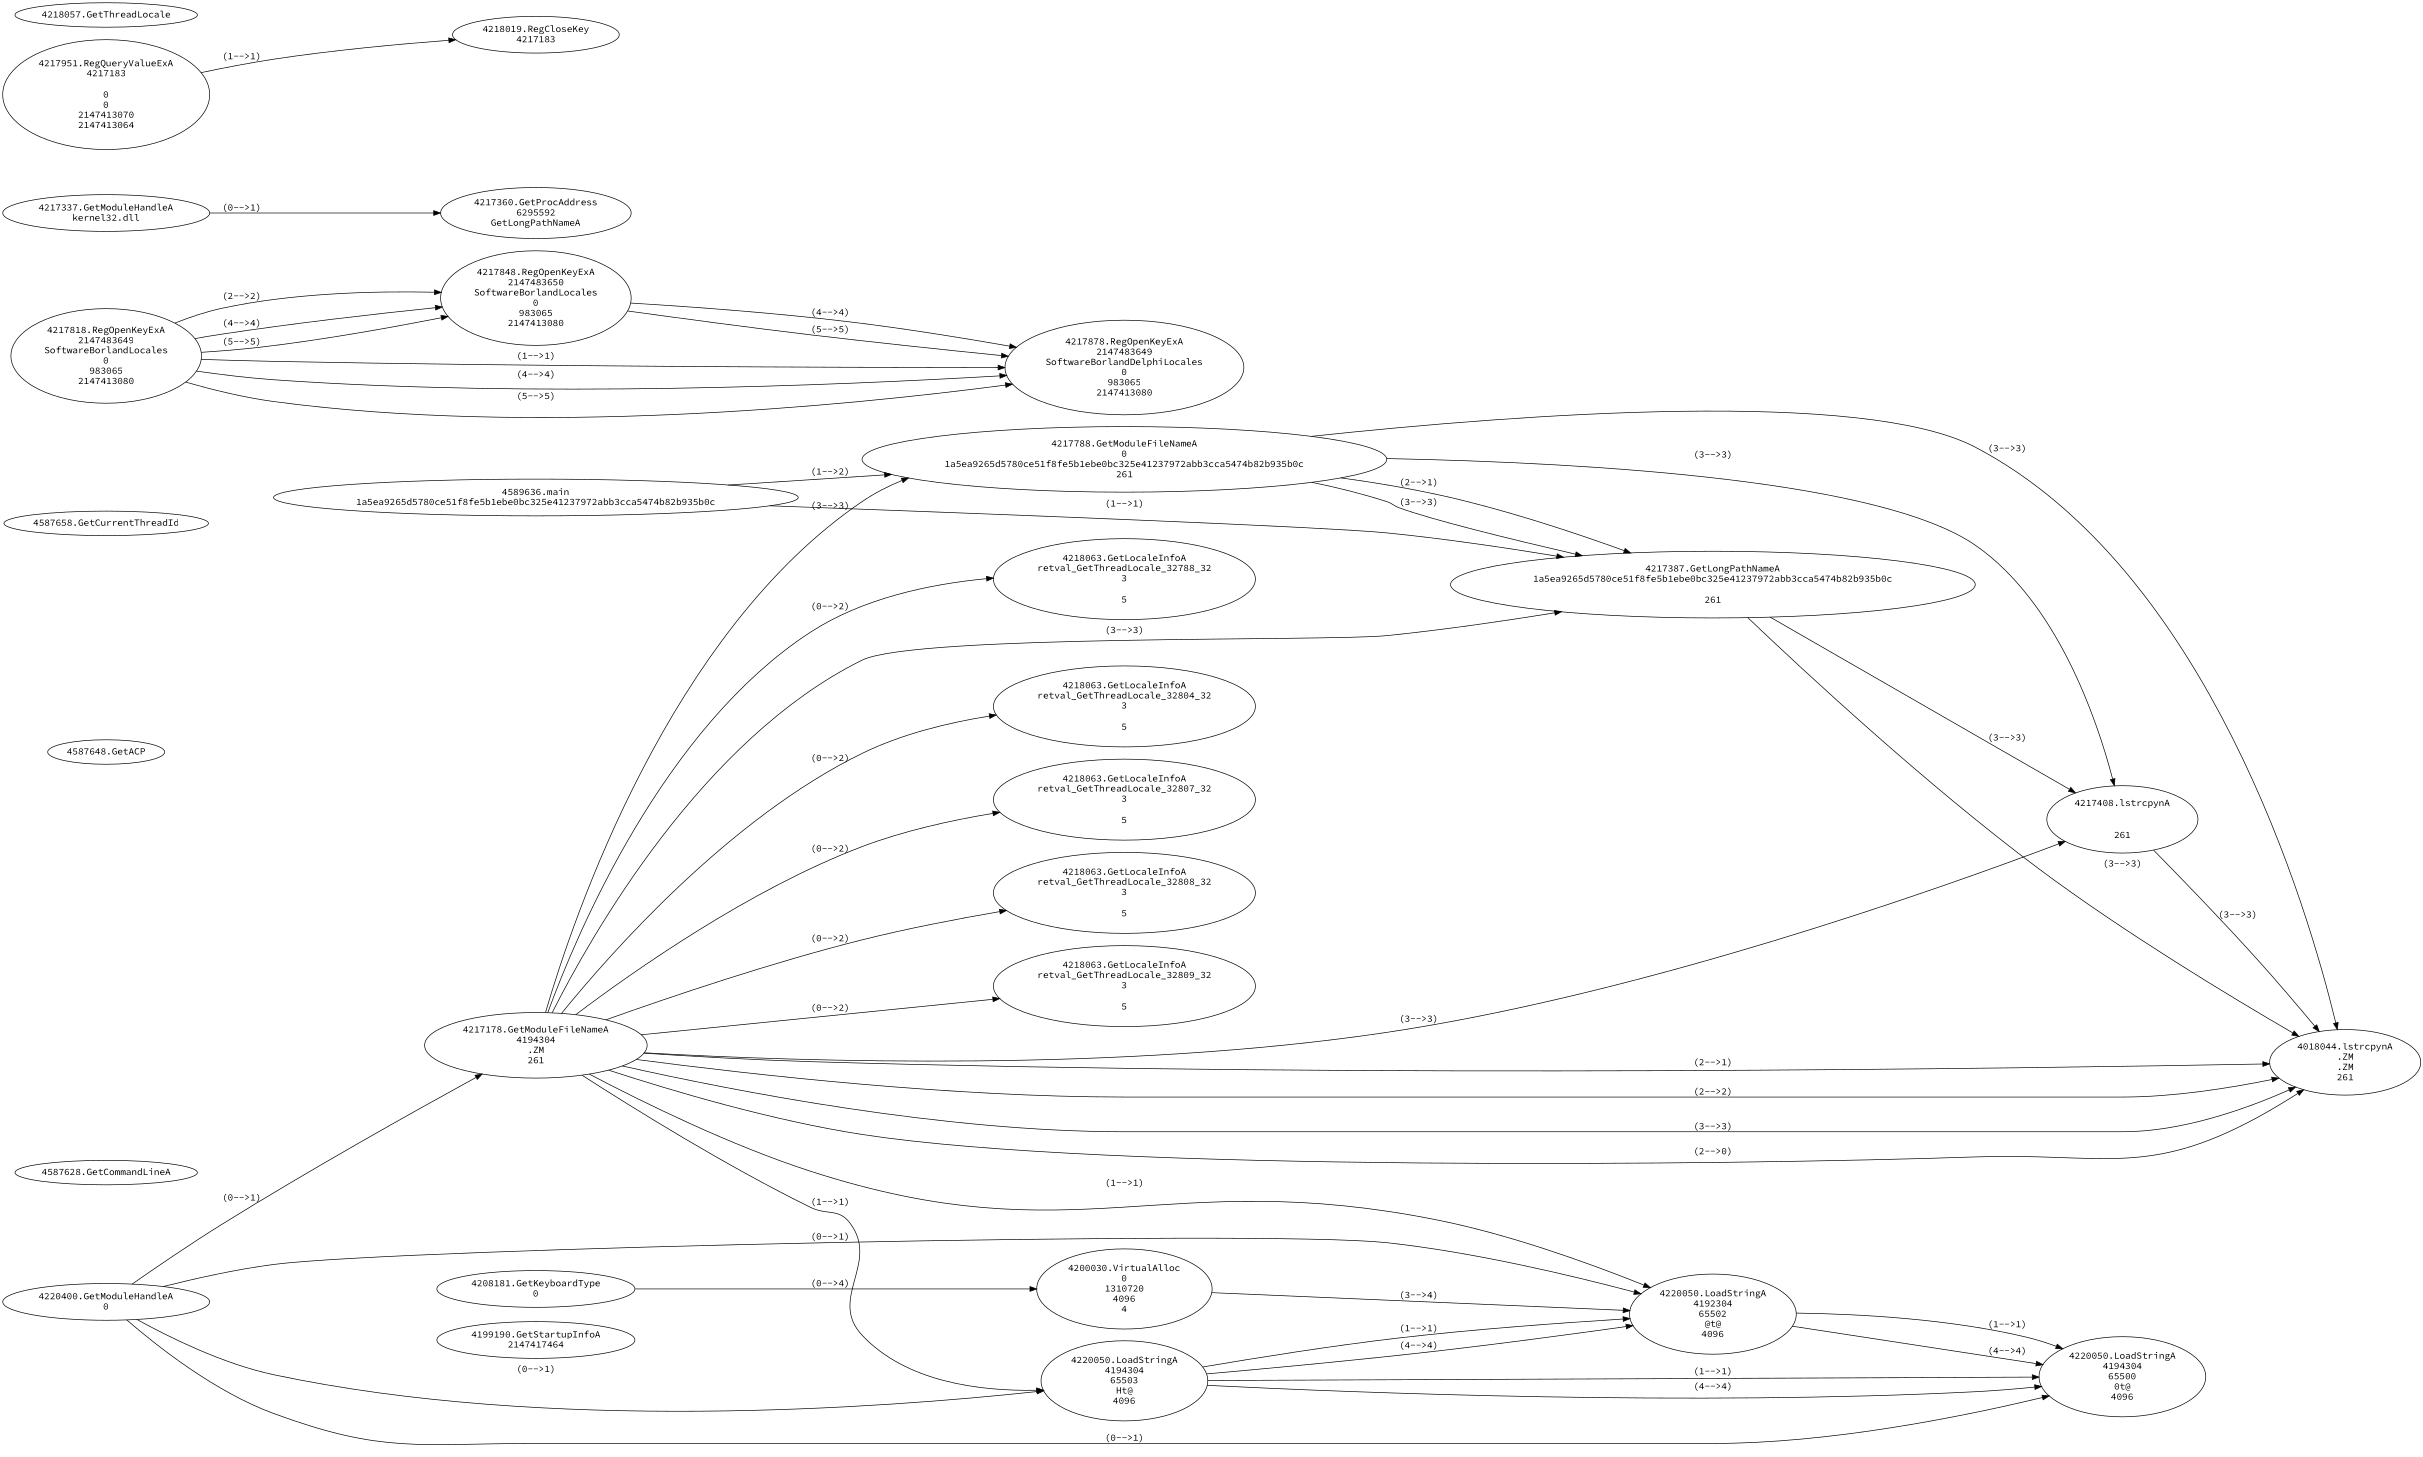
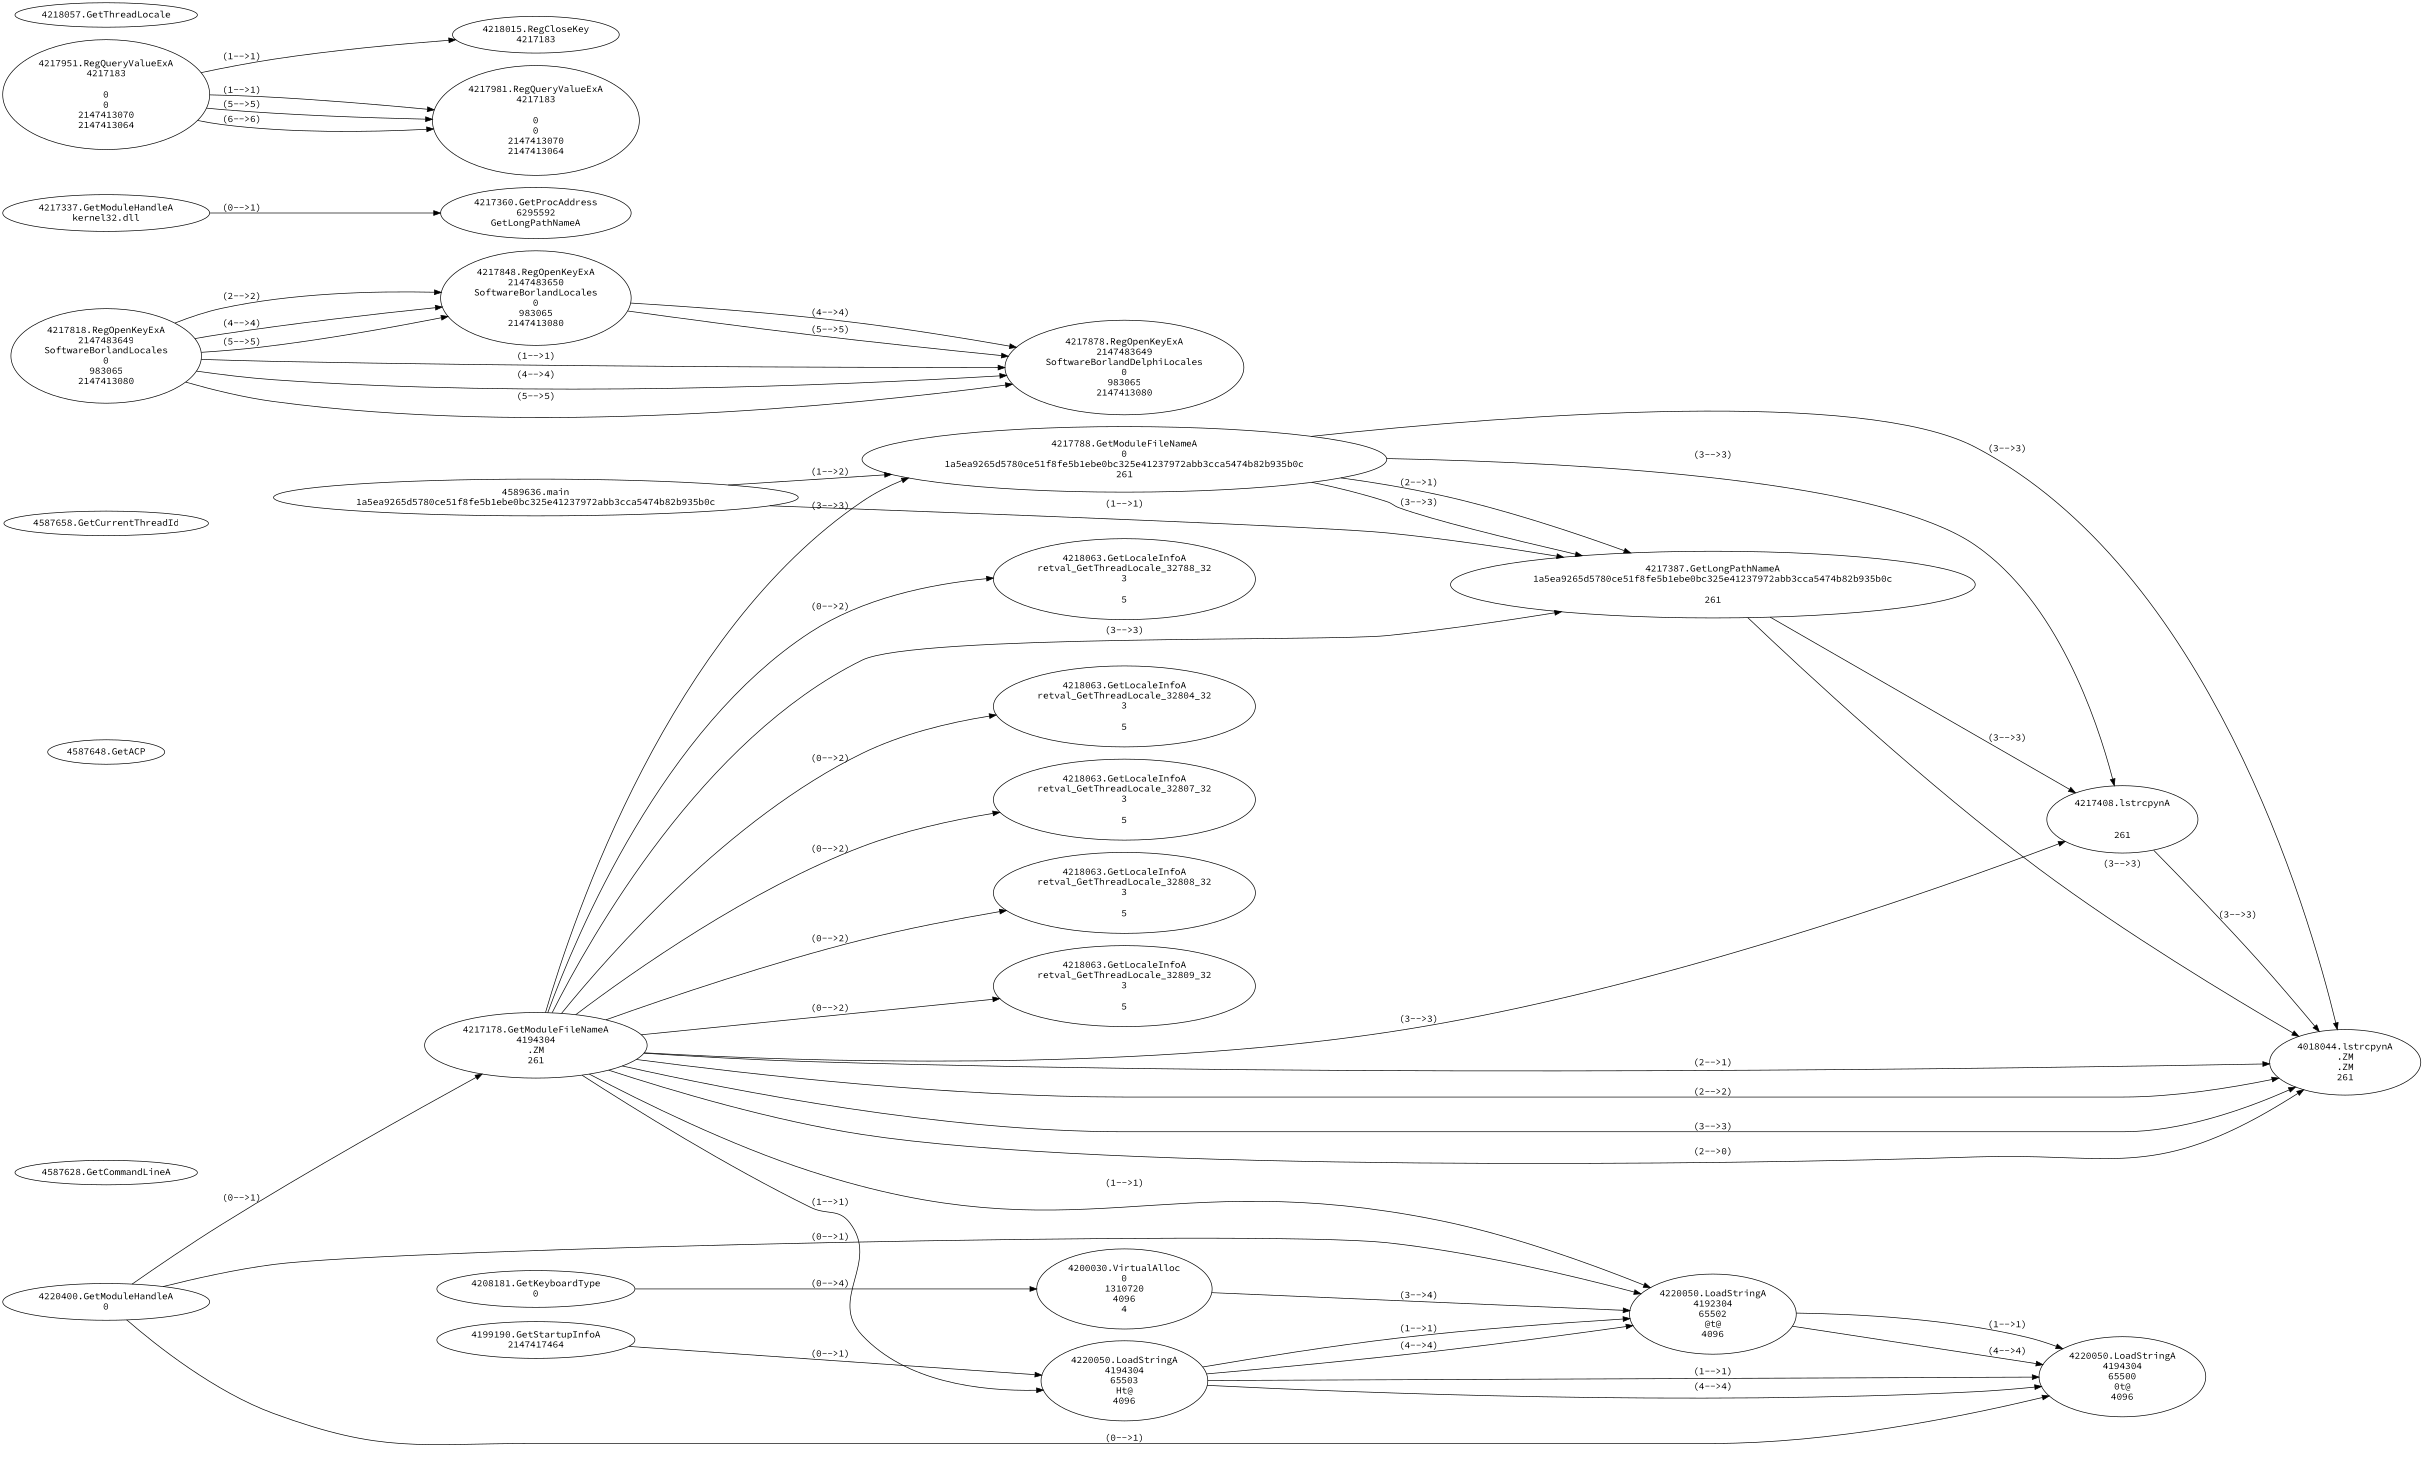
node "4218019.RegCloseKey 4217183": label "4218019.RegCloseKey 4217183" -> "4218015.RegCloseKey 4217183"
node "4217981.RegQueryValueExA 4217183 0 0 2147413070 2147413064": added
edge "4220400.GetModuleHandleA 0" -> "4220050.LoadStringA 4194304 65503 Ht@ 4096": now "4199190.GetStartupInfoA 2147417464" -> "4220050.LoadStringA 4194304 65503 Ht@ 4096"
